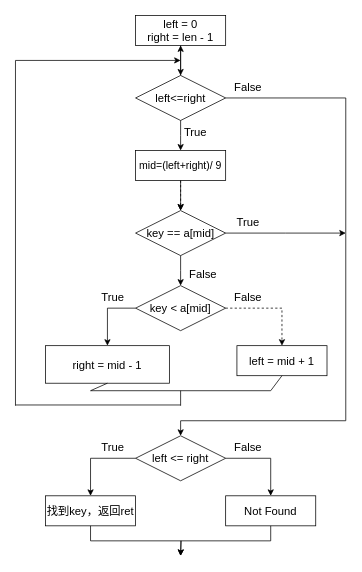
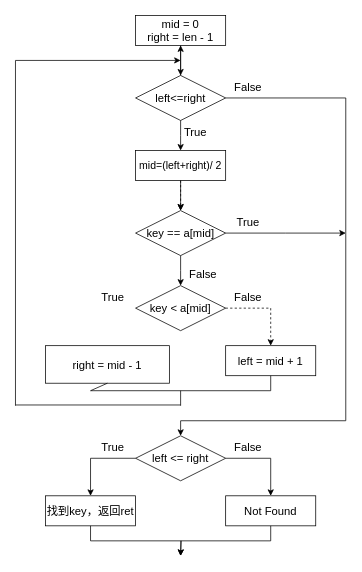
node "left = 0 right = len - 1": label "left = 0 right = len - 1" -> "mid = 0 right = len - 1"
node "mid=(left+right)/ 9": label "mid=(left+right)/ 9" -> "mid=(left+right)/ 2"
edge "key < a[mid]" -> "right = mid - 1": removed
node "left = mid + 1": moved (282, 360) -> (270, 360)
